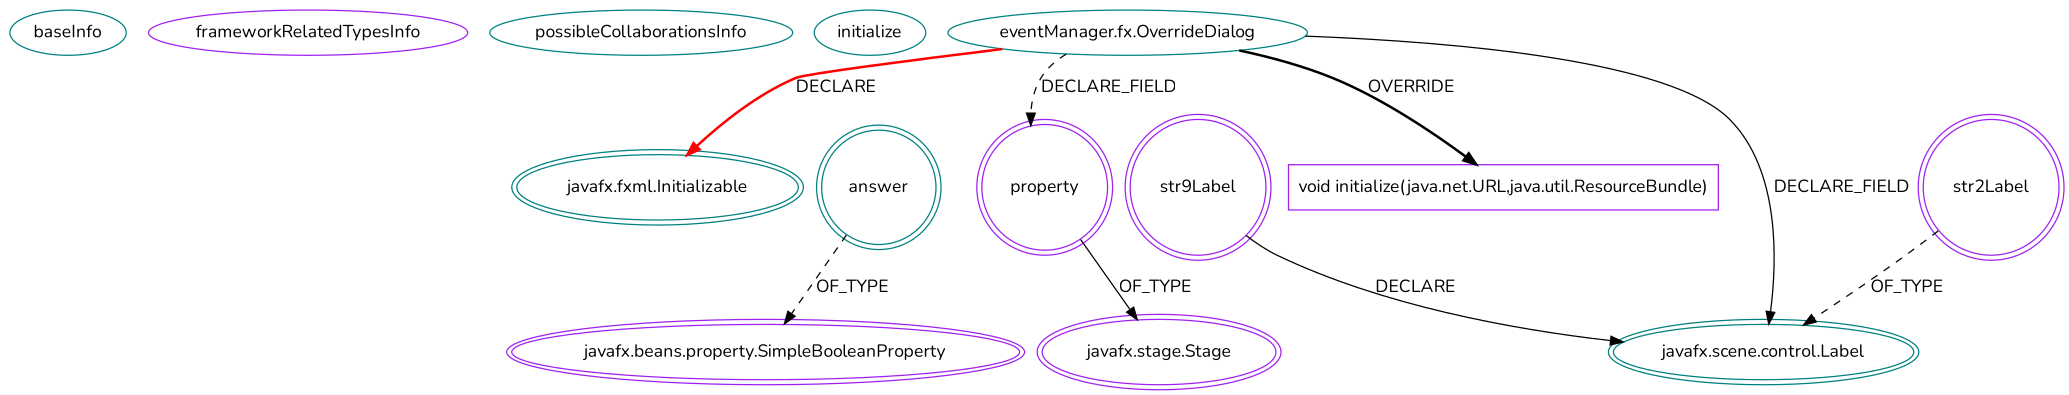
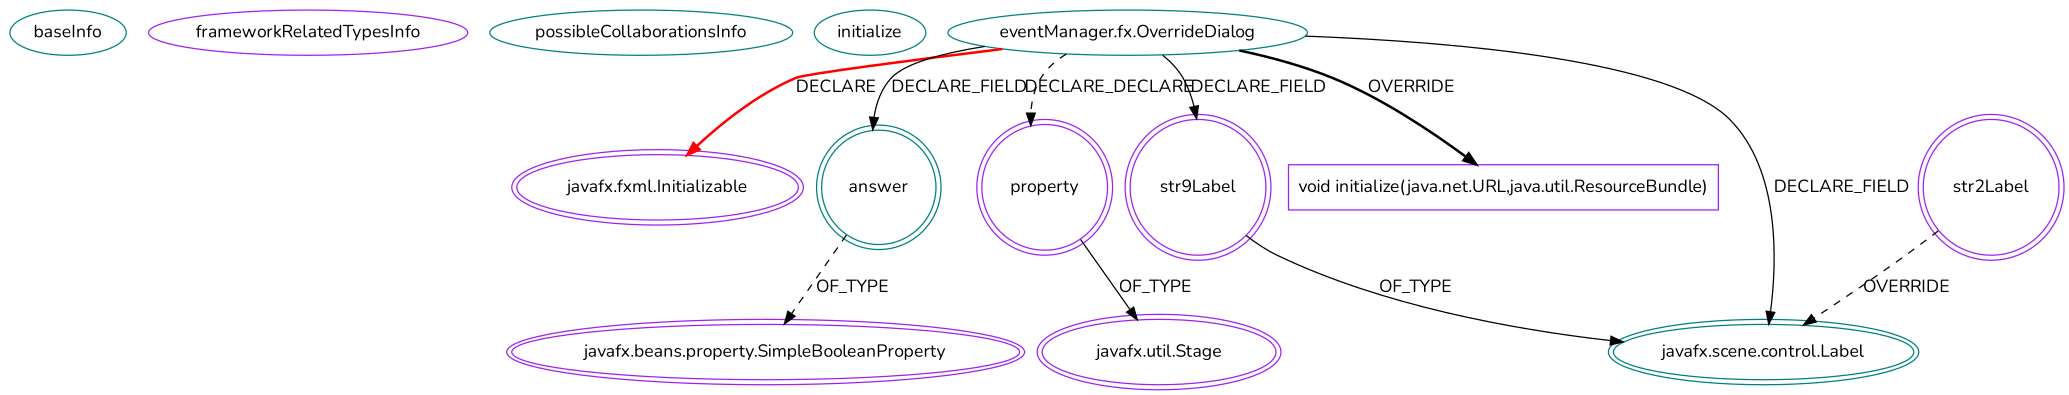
edge "eventManager.fx.OverrideDialog" -> "answer": added, label "DECLARE_FIELD"
edge "eventManager.fx.OverrideDialog" -> "str9Label": added, label "DECLARE_FIELD"
edge "eventManager.fx.OverrideDialog" -> "property": label "DECLARE_FIELD" -> "DECLARE_DECLARE"
node "javafx.fxml.Initializable": color teal -> purple
edge "str9Label" -> "javafx.scene.control.Label": label "DECLARE" -> "OF_TYPE"
edge "str2Label" -> "javafx.scene.control.Label": label "OF_TYPE" -> "OVERRIDE"
node "javafx.stage.Stage": label "javafx.stage.Stage" -> "javafx.util.Stage"
